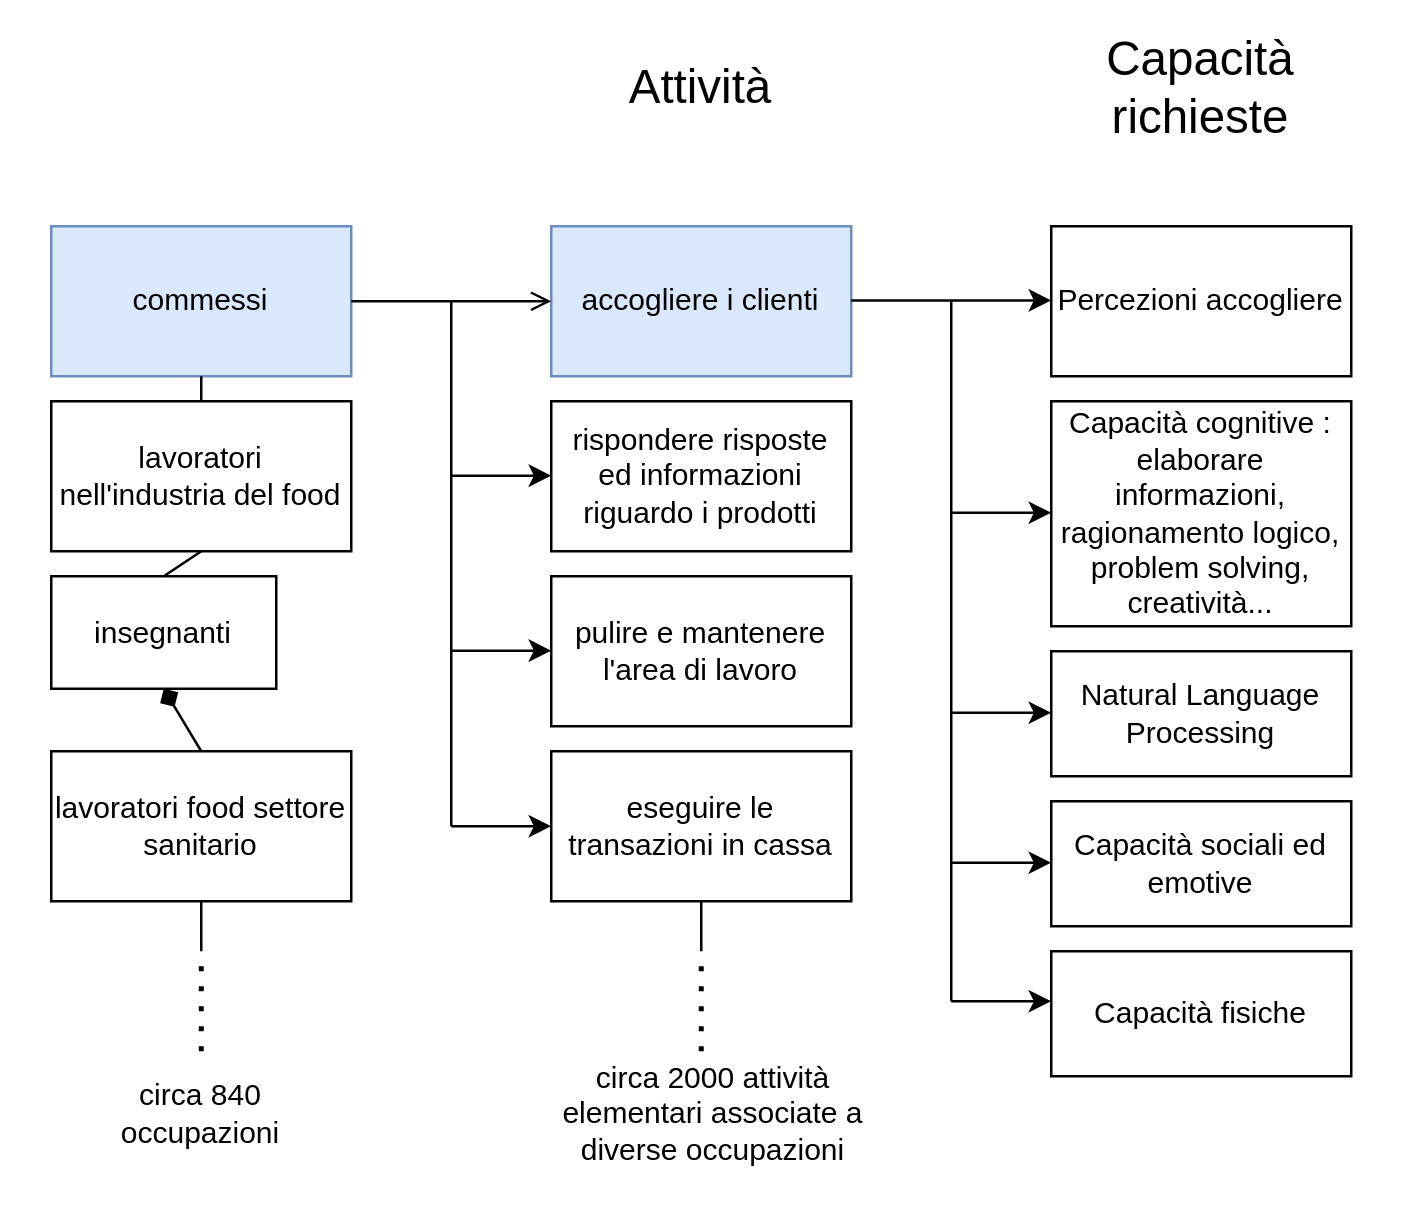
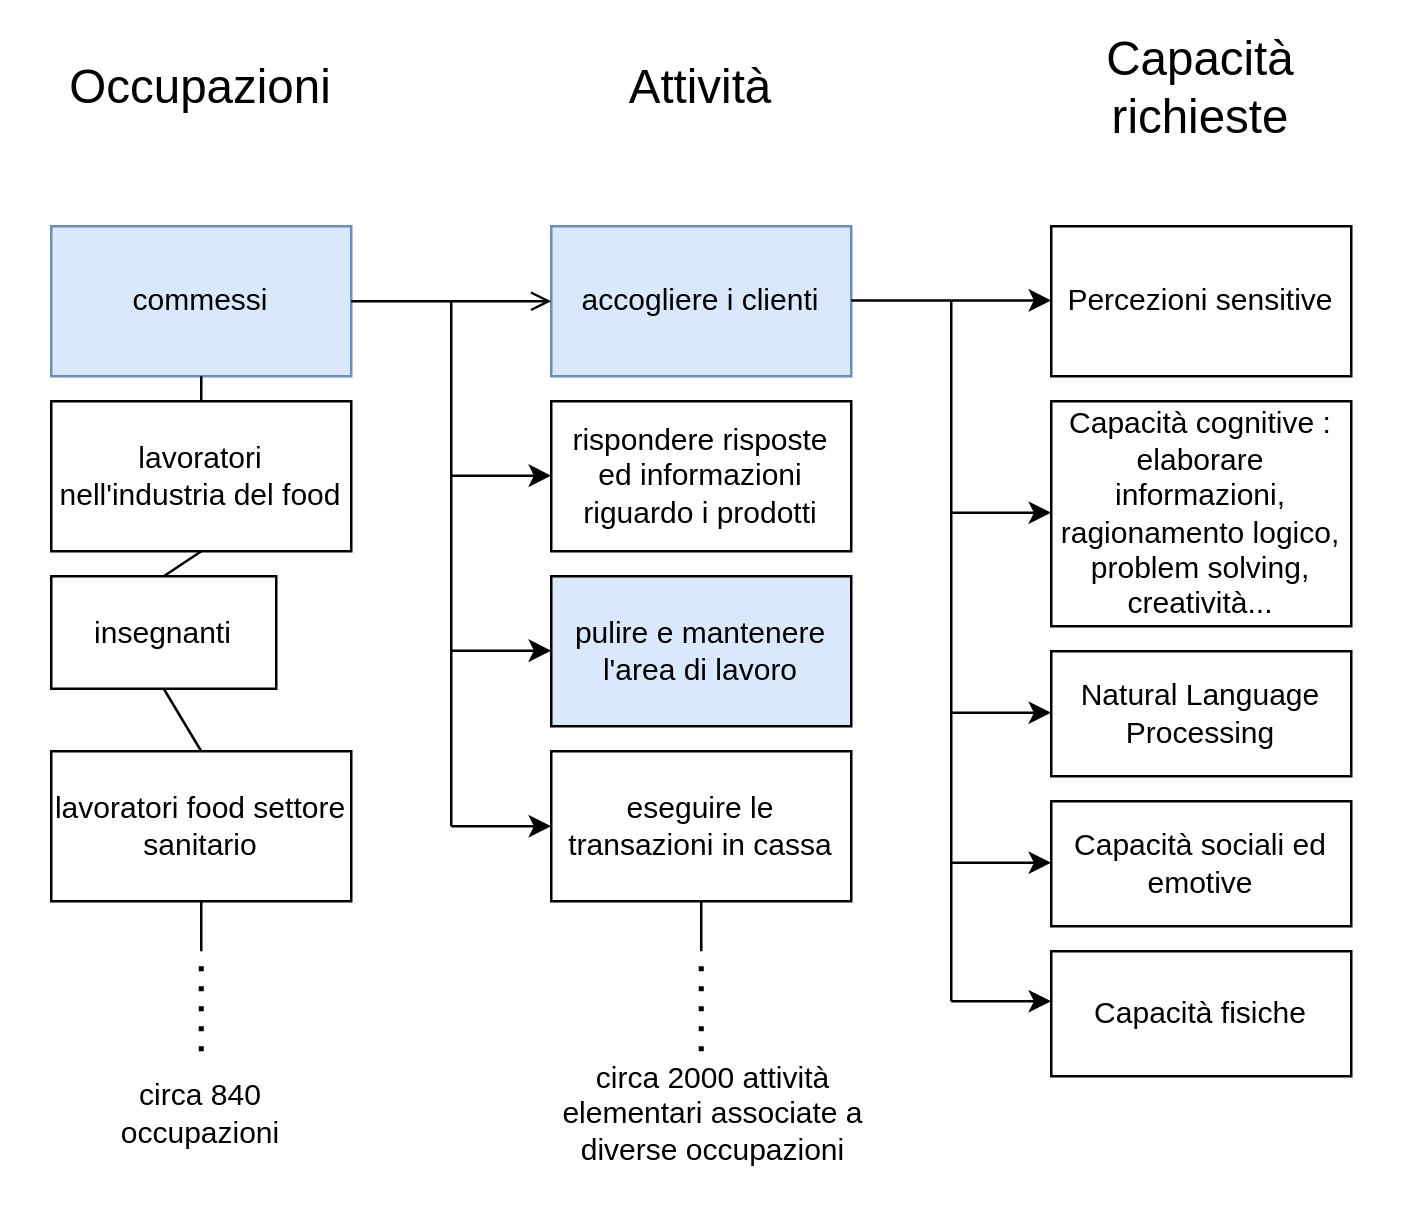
node "Occupazioni": added
node "Percezioni accogliere": label "Percezioni accogliere" -> "Percezioni sensitive"
node "pulire e mantenere l'area di lavoro": fillcolor #ffffff -> #dae8fc
edge "lavoratori food settore sanitario" -> "insegnanti": arrowhead diamond -> none
